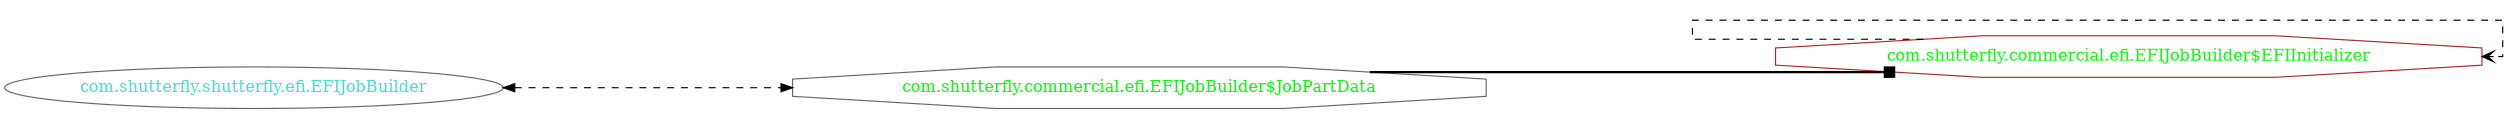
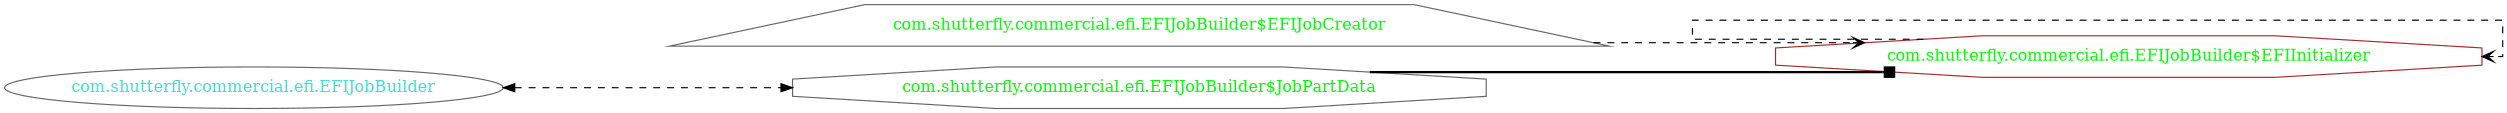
node "com.shutterfly.commercial.efi.EFIJobBuilder$EFIJobCreator": added
node "com.shutterfly.shutterfly.efi.EFIJobBuilder": label "com.shutterfly.shutterfly.efi.EFIJobBuilder" -> "com.shutterfly.commercial.efi.EFIJobBuilder"
